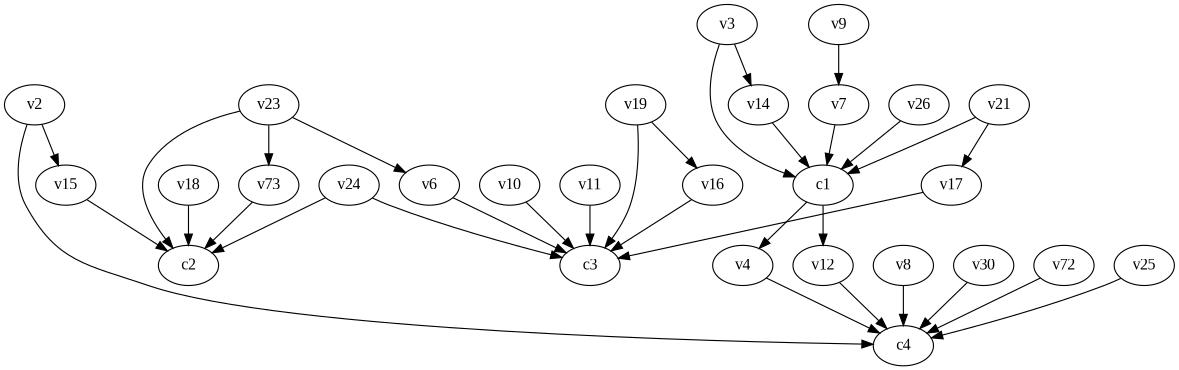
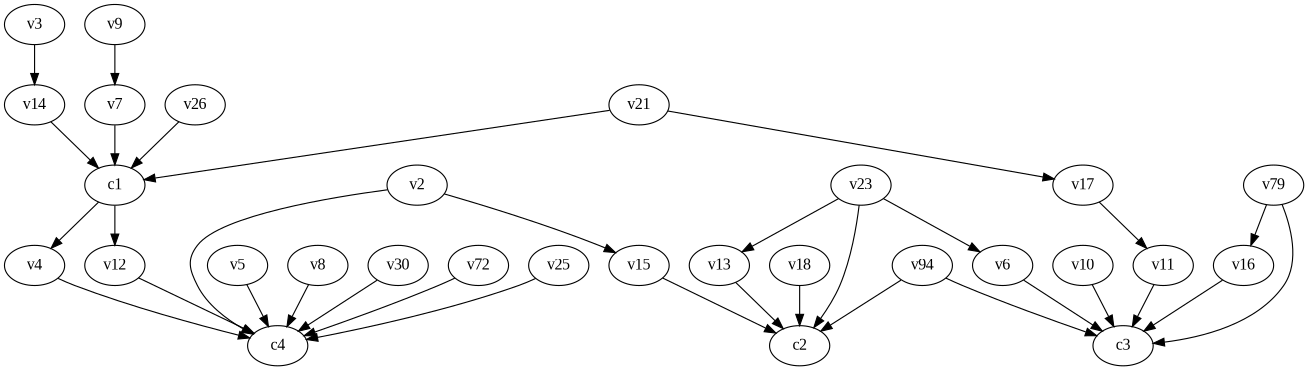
node "v19": label "v19" -> "v79"
edge "v3" -> "c1": removed
node "v73": label "v73" -> "v13"
node "v24": label "v24" -> "v94"
edge "v17" -> "c3": now "v17" -> "v11"
node "v5": added
